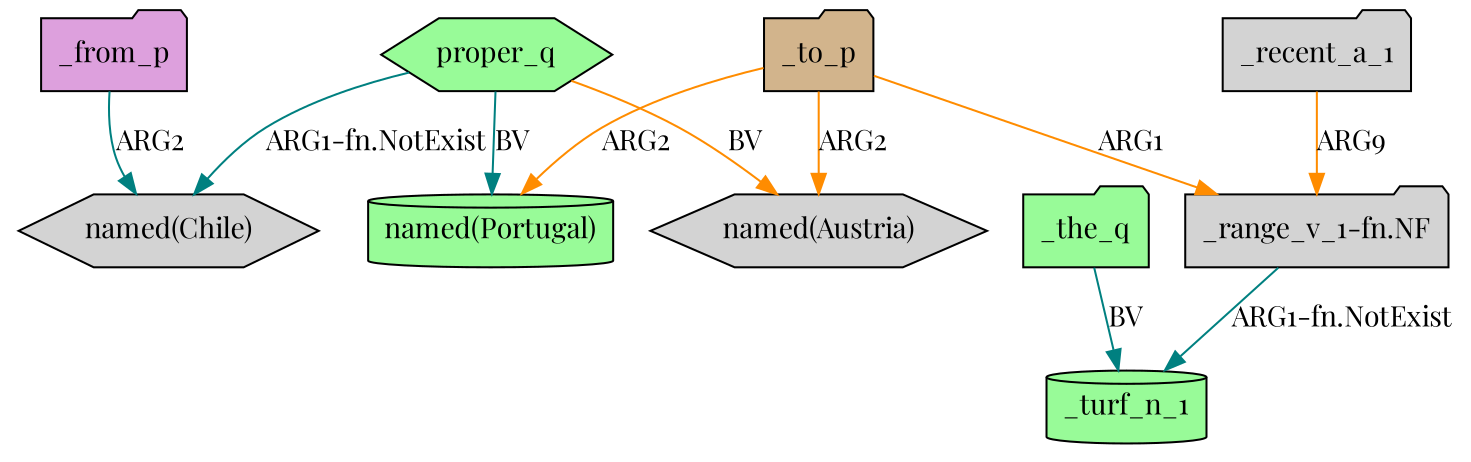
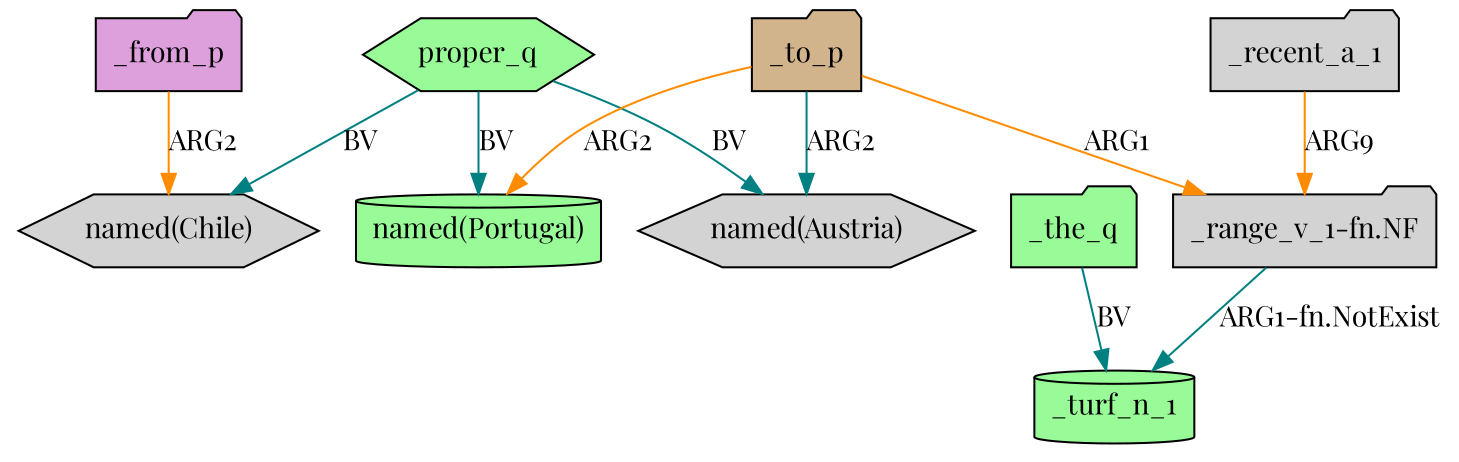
edge "proper_q" -> "named(Austria)": color darkorange -> teal
edge "_to_p" -> "named(Austria)": color darkorange -> teal
edge "_from_p" -> "named(Chile)": color teal -> darkorange
edge "proper_q" -> "named(Chile)": label "ARG1-fn.NotExist" -> "BV"
